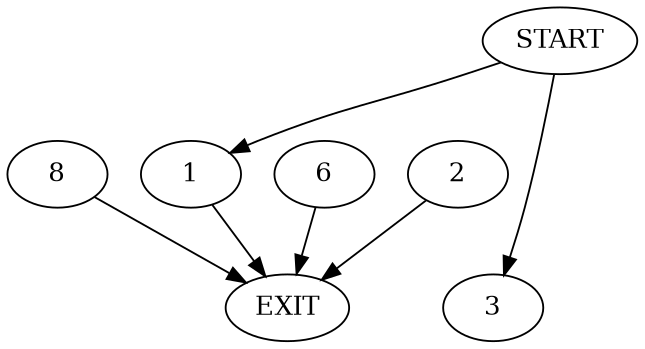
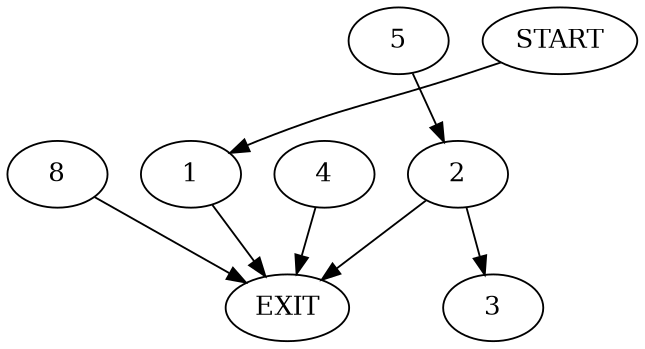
node "5": added
edge "START" -> "3": now "2" -> "3"
node "6": label "6" -> "4"
